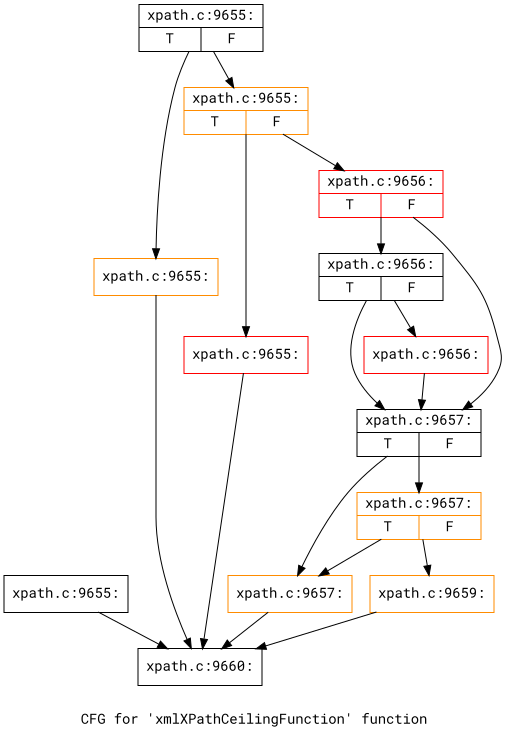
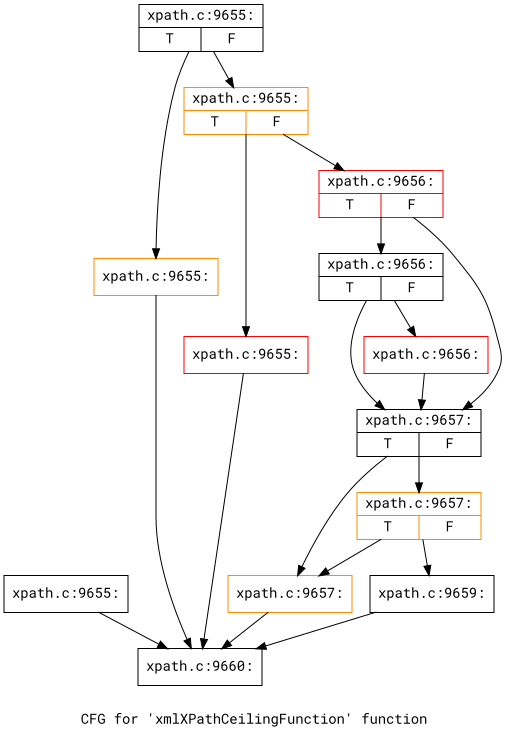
node "xpath.c:9659:": color darkorange -> black
